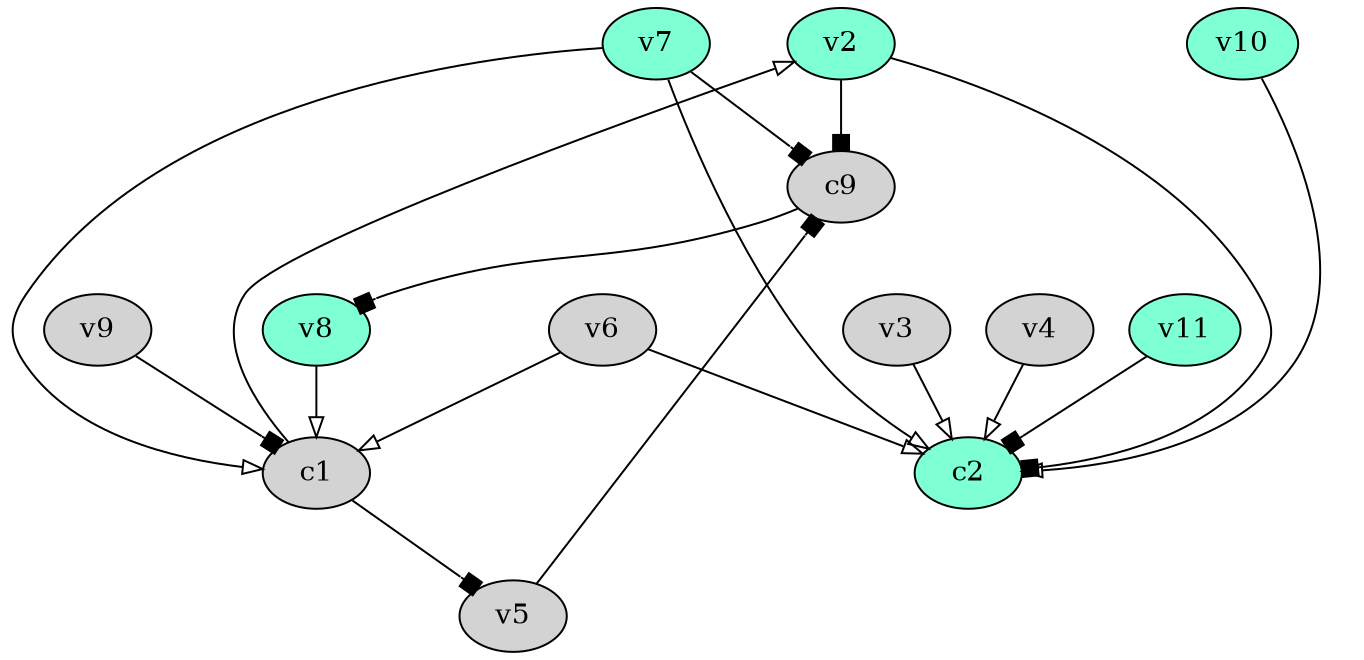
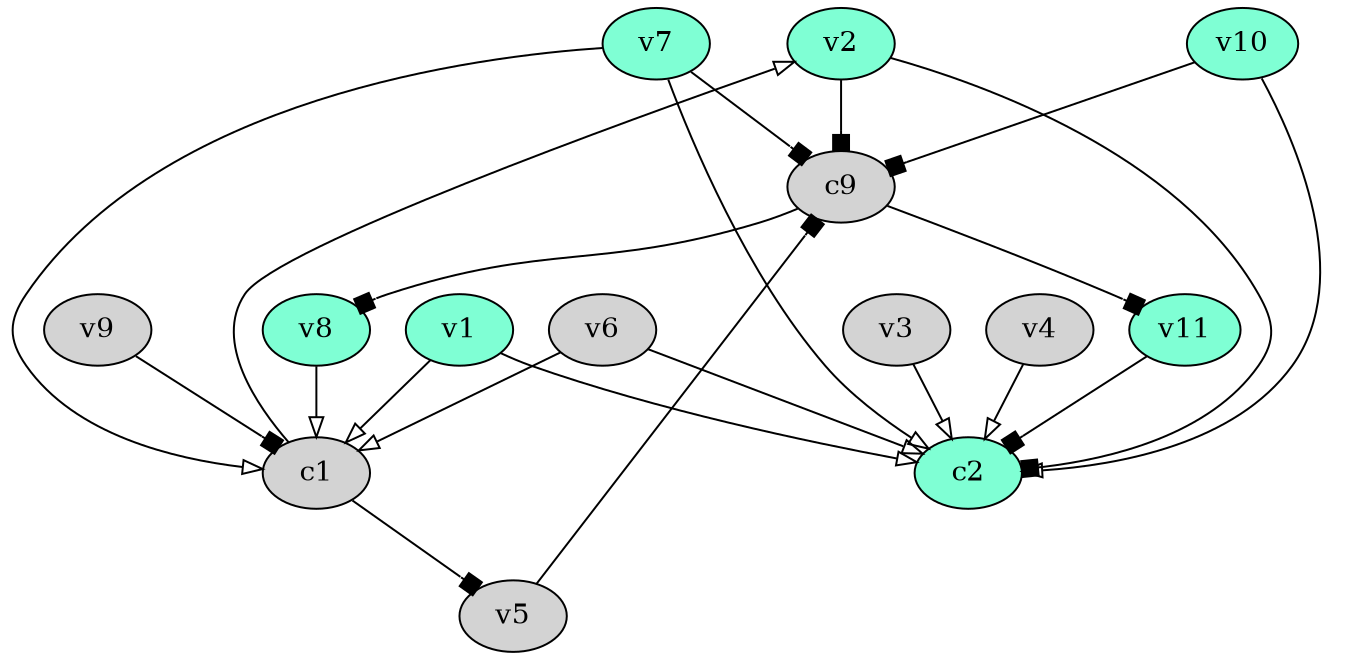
edge "v10" -> "c9": added
edge "c9" -> "v11": added
node "v1": added
